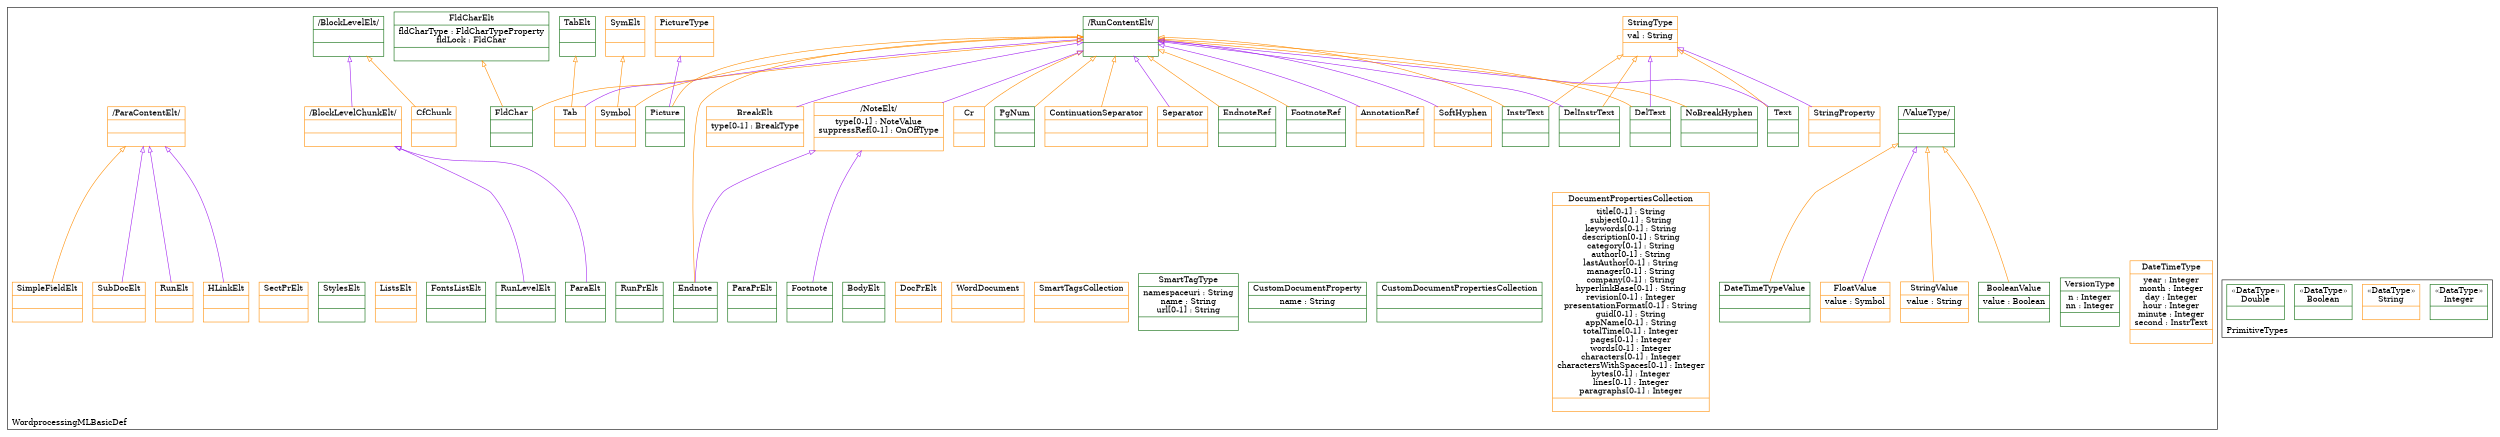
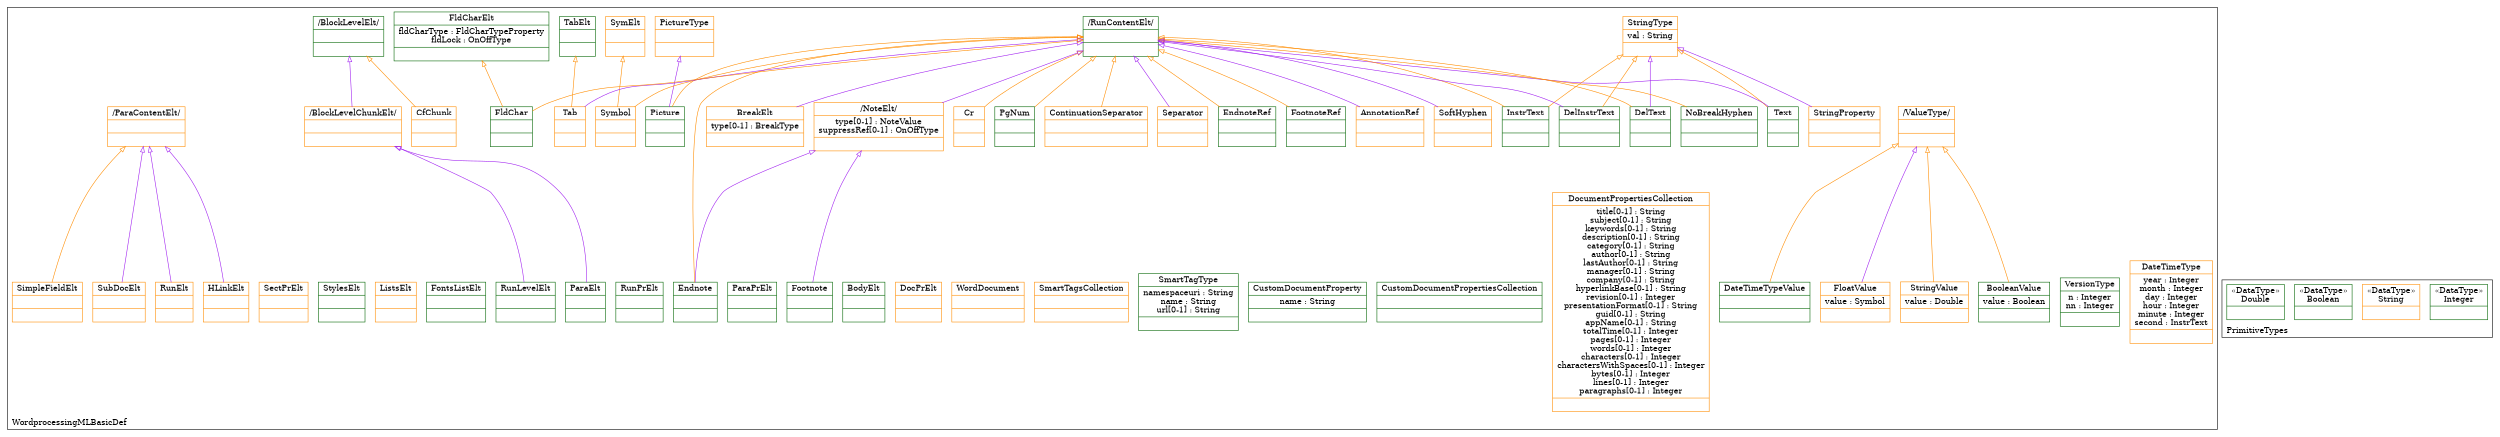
node "FldCharElt": text "fldLock : FldChar" -> "fldLock : OnOffType"
node "/ValueType/": color darkgreen -> darkorange
node "StringValue": text "value : String" -> "value : Double"
